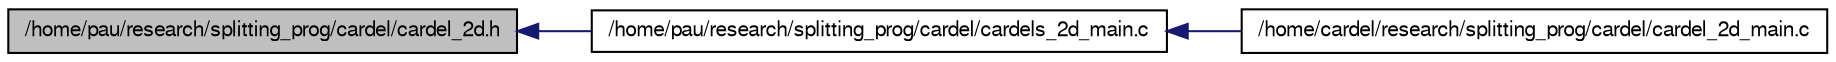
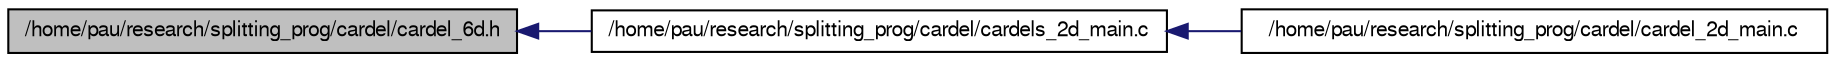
node "/home/pau/research/splitting_prog/cardel/cardel_2d.h": label "/home/pau/research/splitting_prog/cardel/cardel_2d.h" -> "/home/pau/research/splitting_prog/cardel/cardel_6d.h"
node "/home/cardel/research/splitting_prog/cardel/cardel_2d_main.c": label "/home/cardel/research/splitting_prog/cardel/cardel_2d_main.c" -> "/home/pau/research/splitting_prog/cardel/cardel_2d_main.c"
